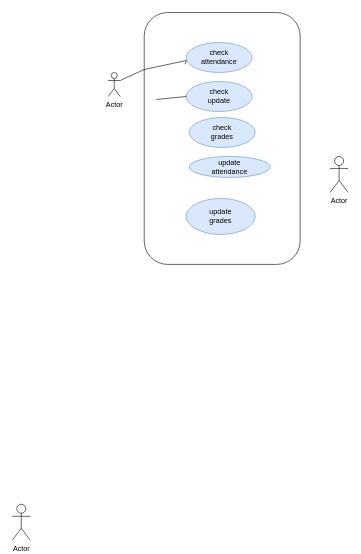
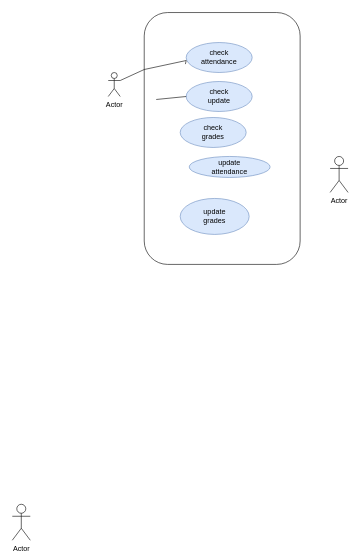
node "check grades": moved (222, 132) -> (213, 132)
node "update grades": moved (221, 216) -> (215, 216)
